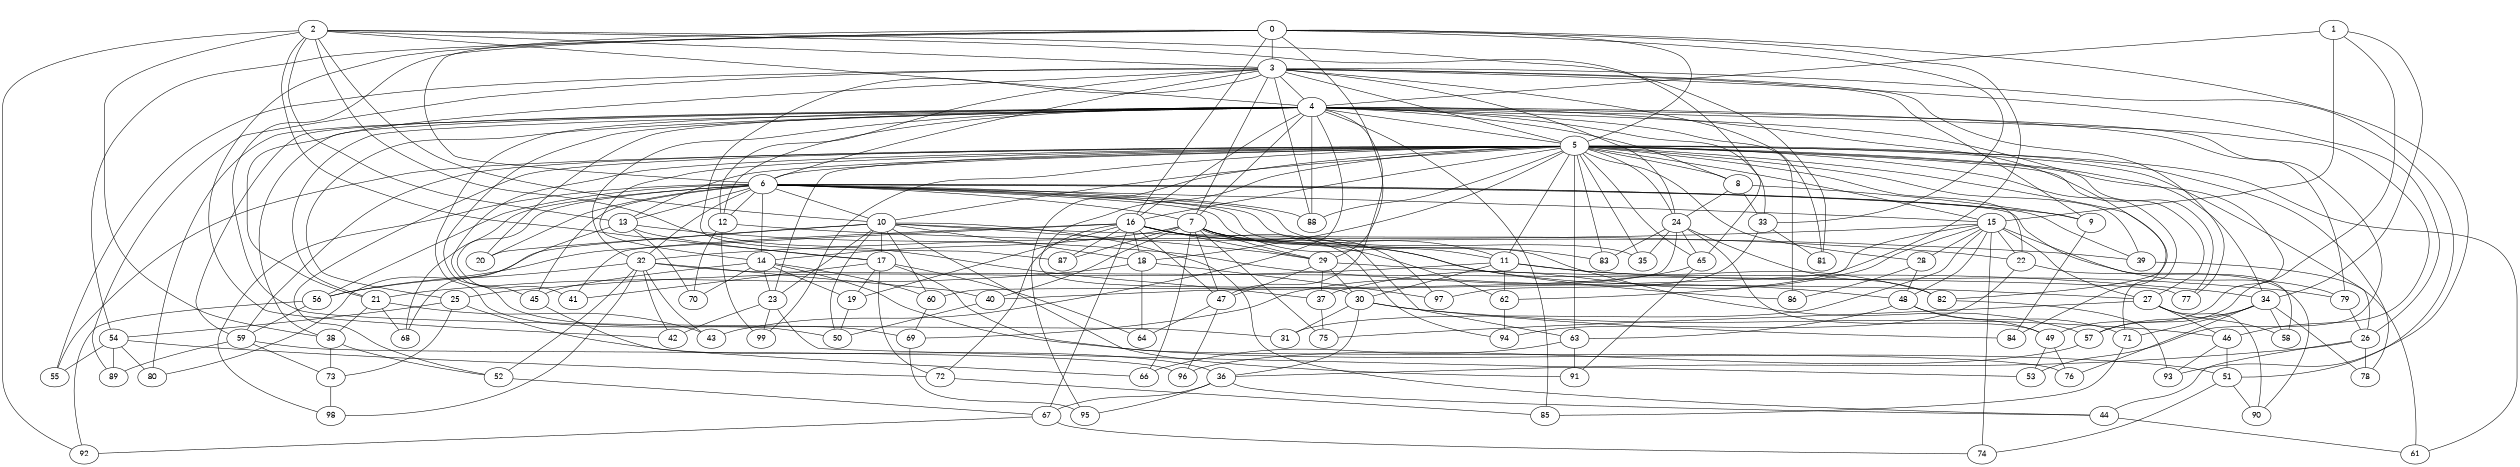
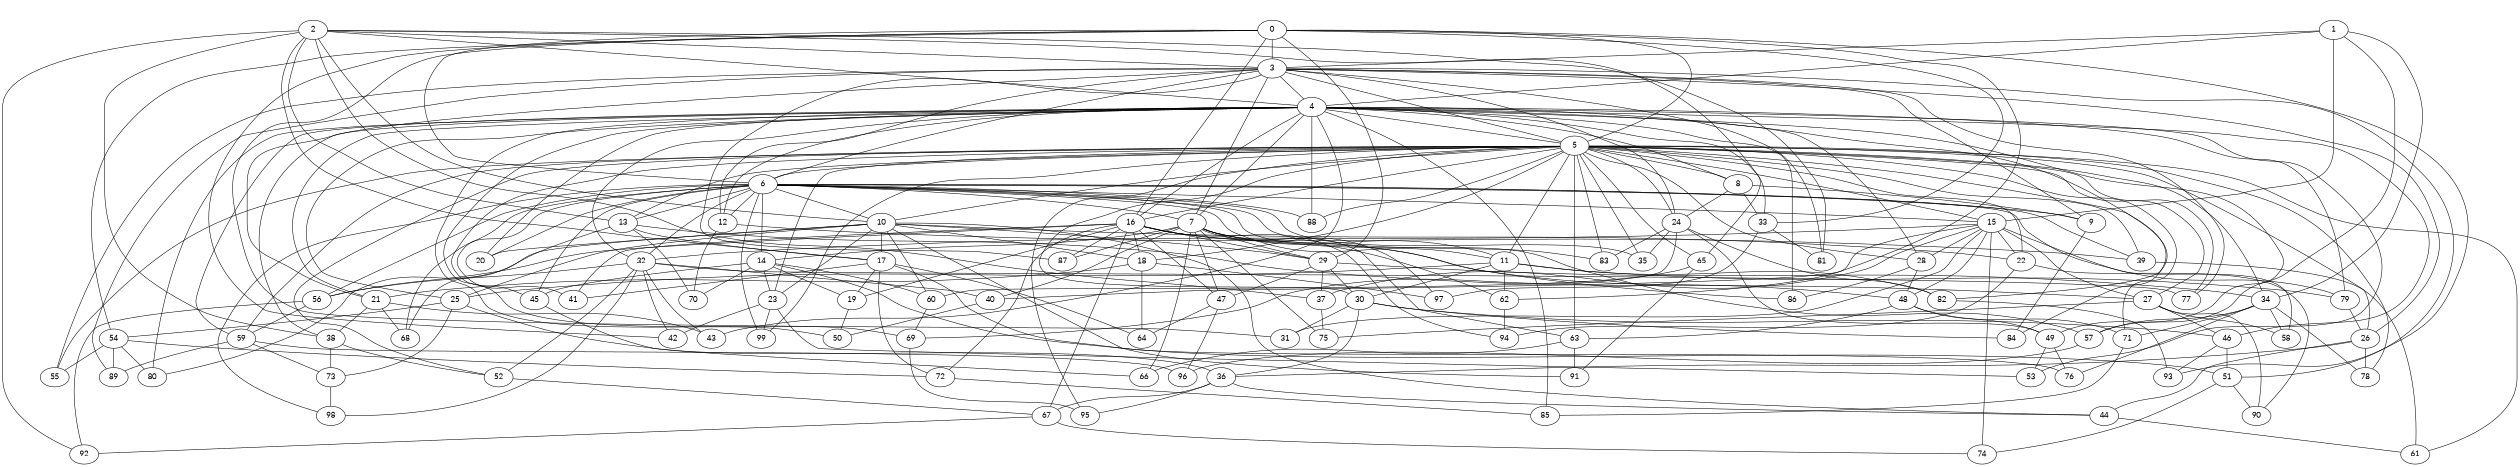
edge "3" -- "88": now "3" -- "1"
edge "5" -- "14": removed
edge "24" -- "65": removed
edge "4" -- "47": now "4" -- "28"
edge "12" -- "99": now "6" -- "99"
edge "10" -- "50": now "10" -- "25"
